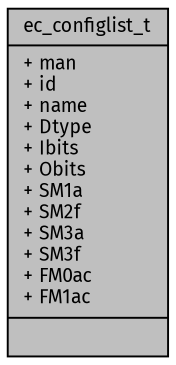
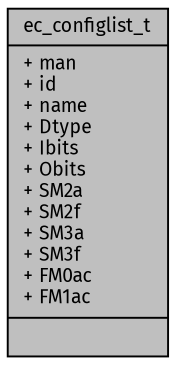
node "ec_configlist_t": text "+ SM1a" -> "+ SM2a"
